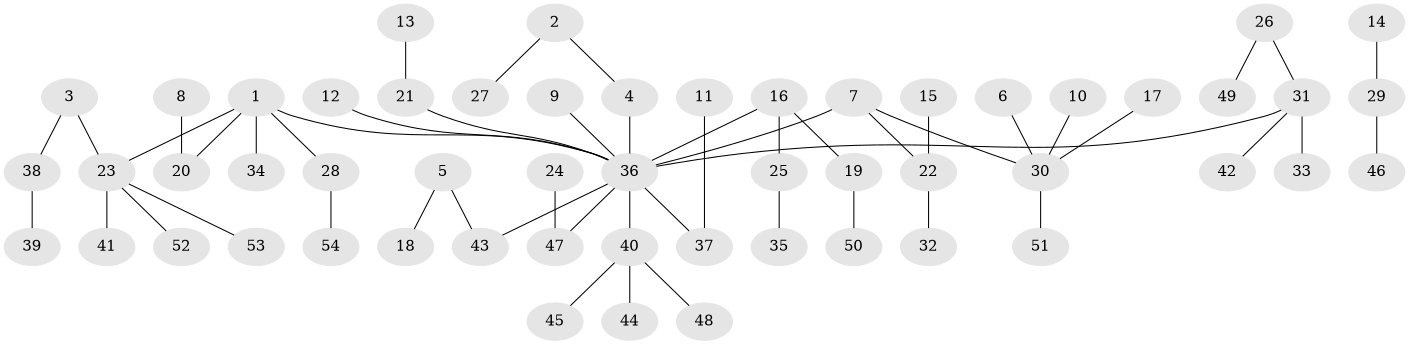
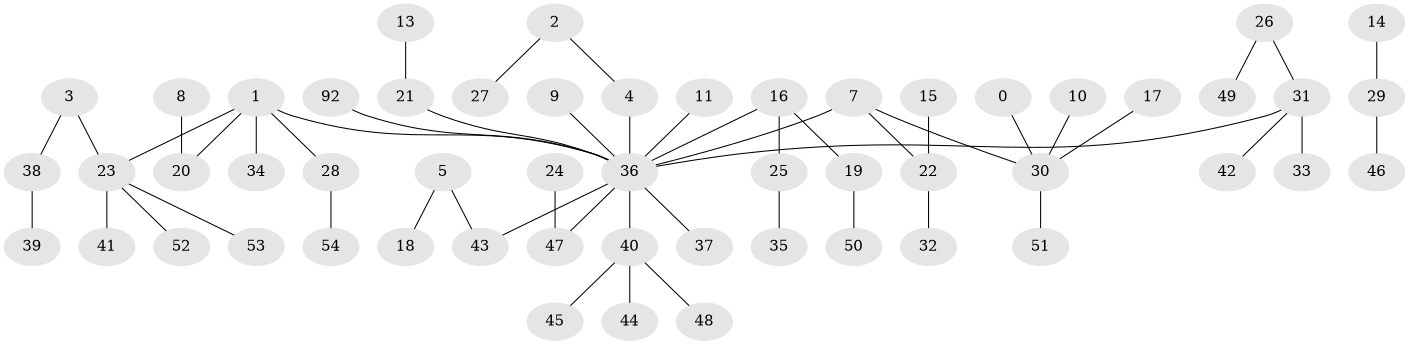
node "12": label "12" -> "92"
node "6": label "6" -> "0"
edge "11" -- "37": now "11" -- "36"
